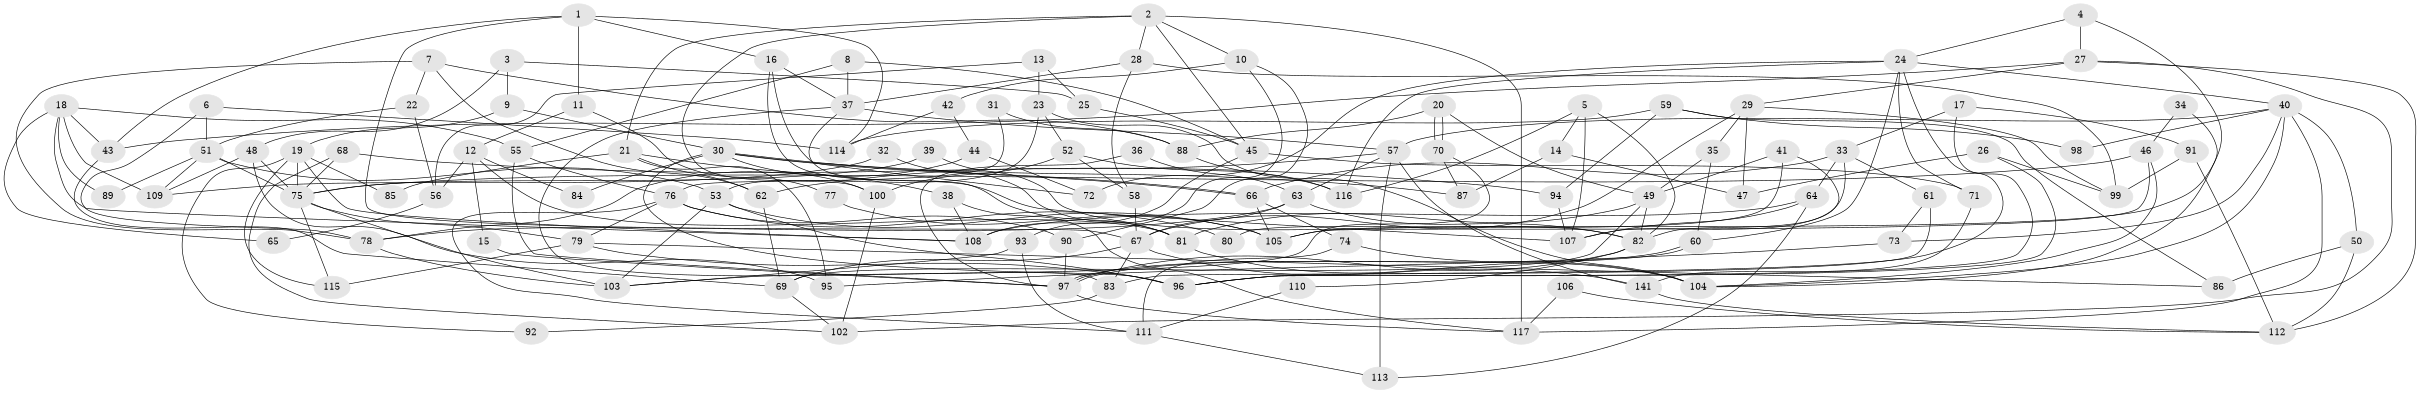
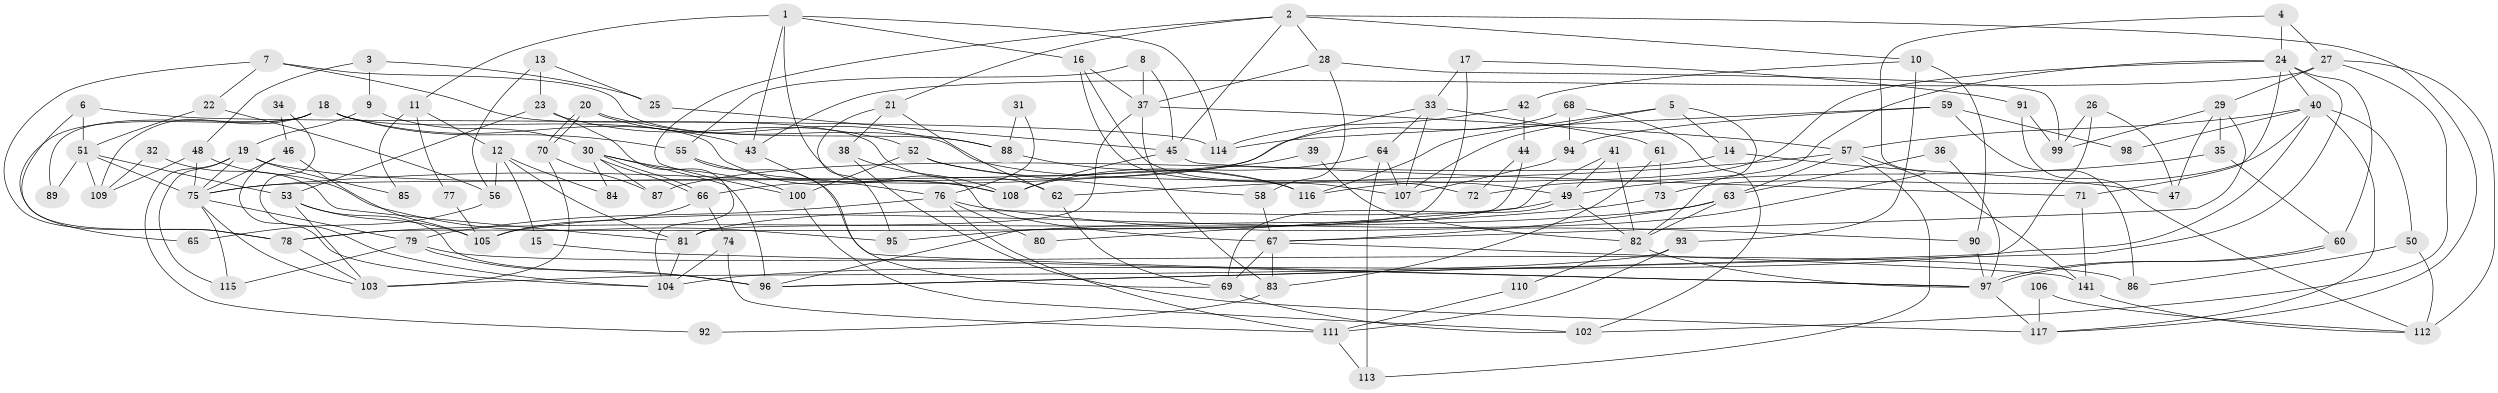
edge "21" -- "85": now "11" -- "85"
